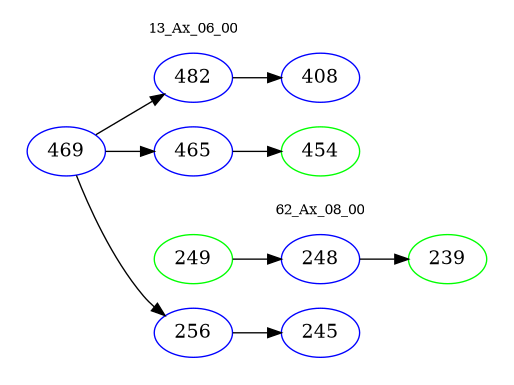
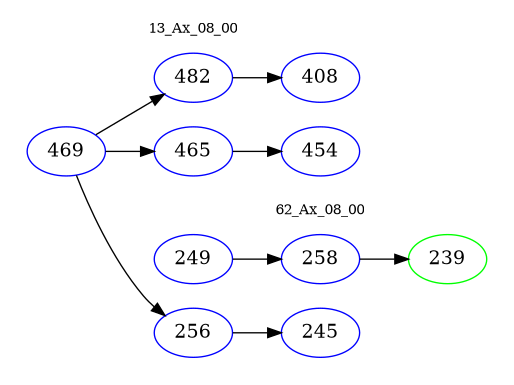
cluster "13_Ax_06_00": label "13_Ax_06_00" -> "13_Ax_08_00"
node "454": color green -> blue
node "249": color green -> blue
node "248": label "248" -> "258"
